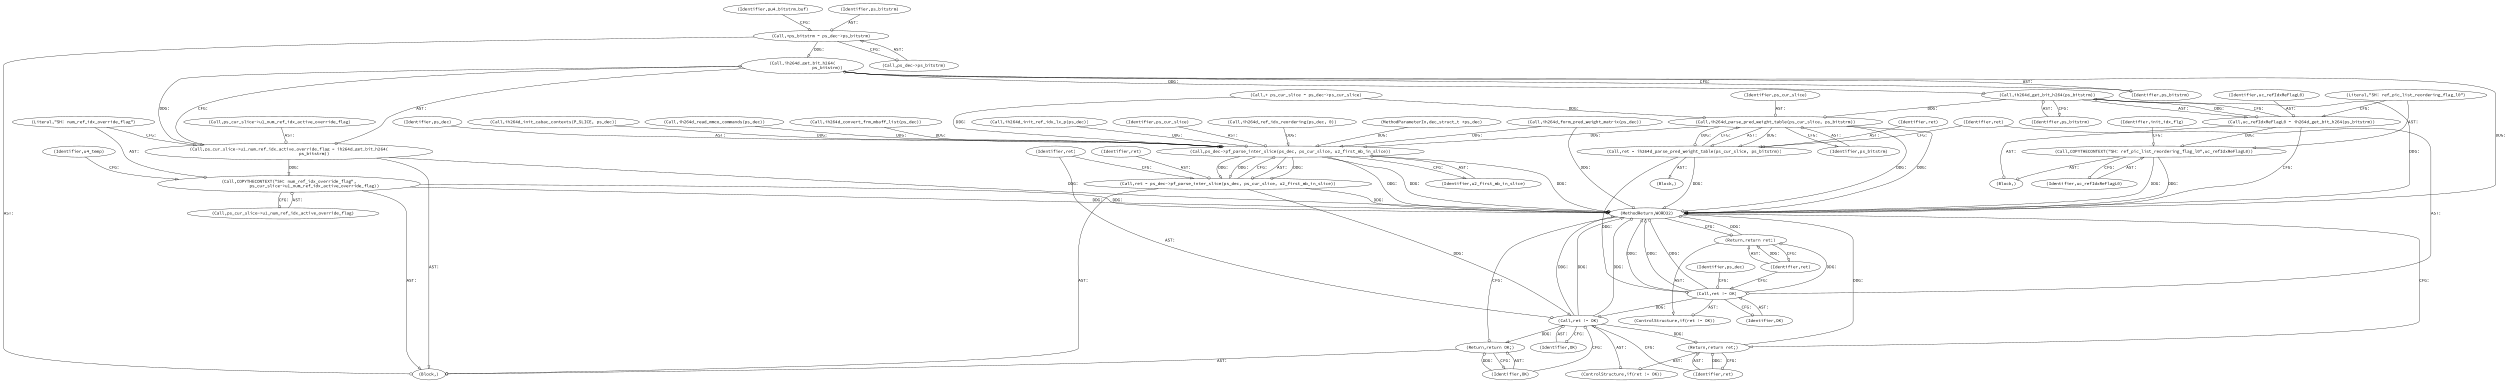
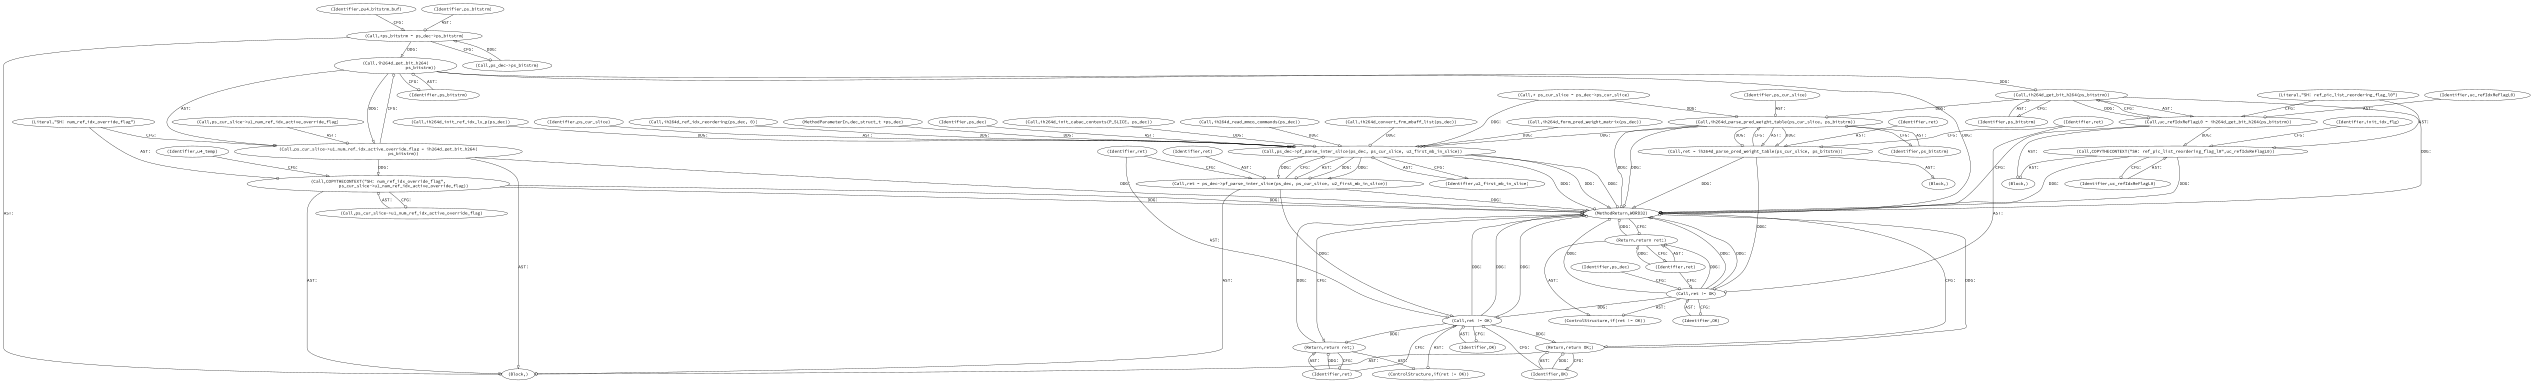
edge "(Call,ps_dec->ps_bitstrm)" -> "(Call,*ps_bitstrm = ps_dec->ps_bitstrm)": label "AST: " -> "DDG: "
edge "(Call,ih264d_form_pred_weight_matrix(ps_dec))" -> "(MethodReturn,WORD32)": now "(Return,return OK;)" -> "(MethodReturn,WORD32)"
edge "(MethodReturn,WORD32)" -> "(Return,return OK;)": arrowhead odot -> onormal
